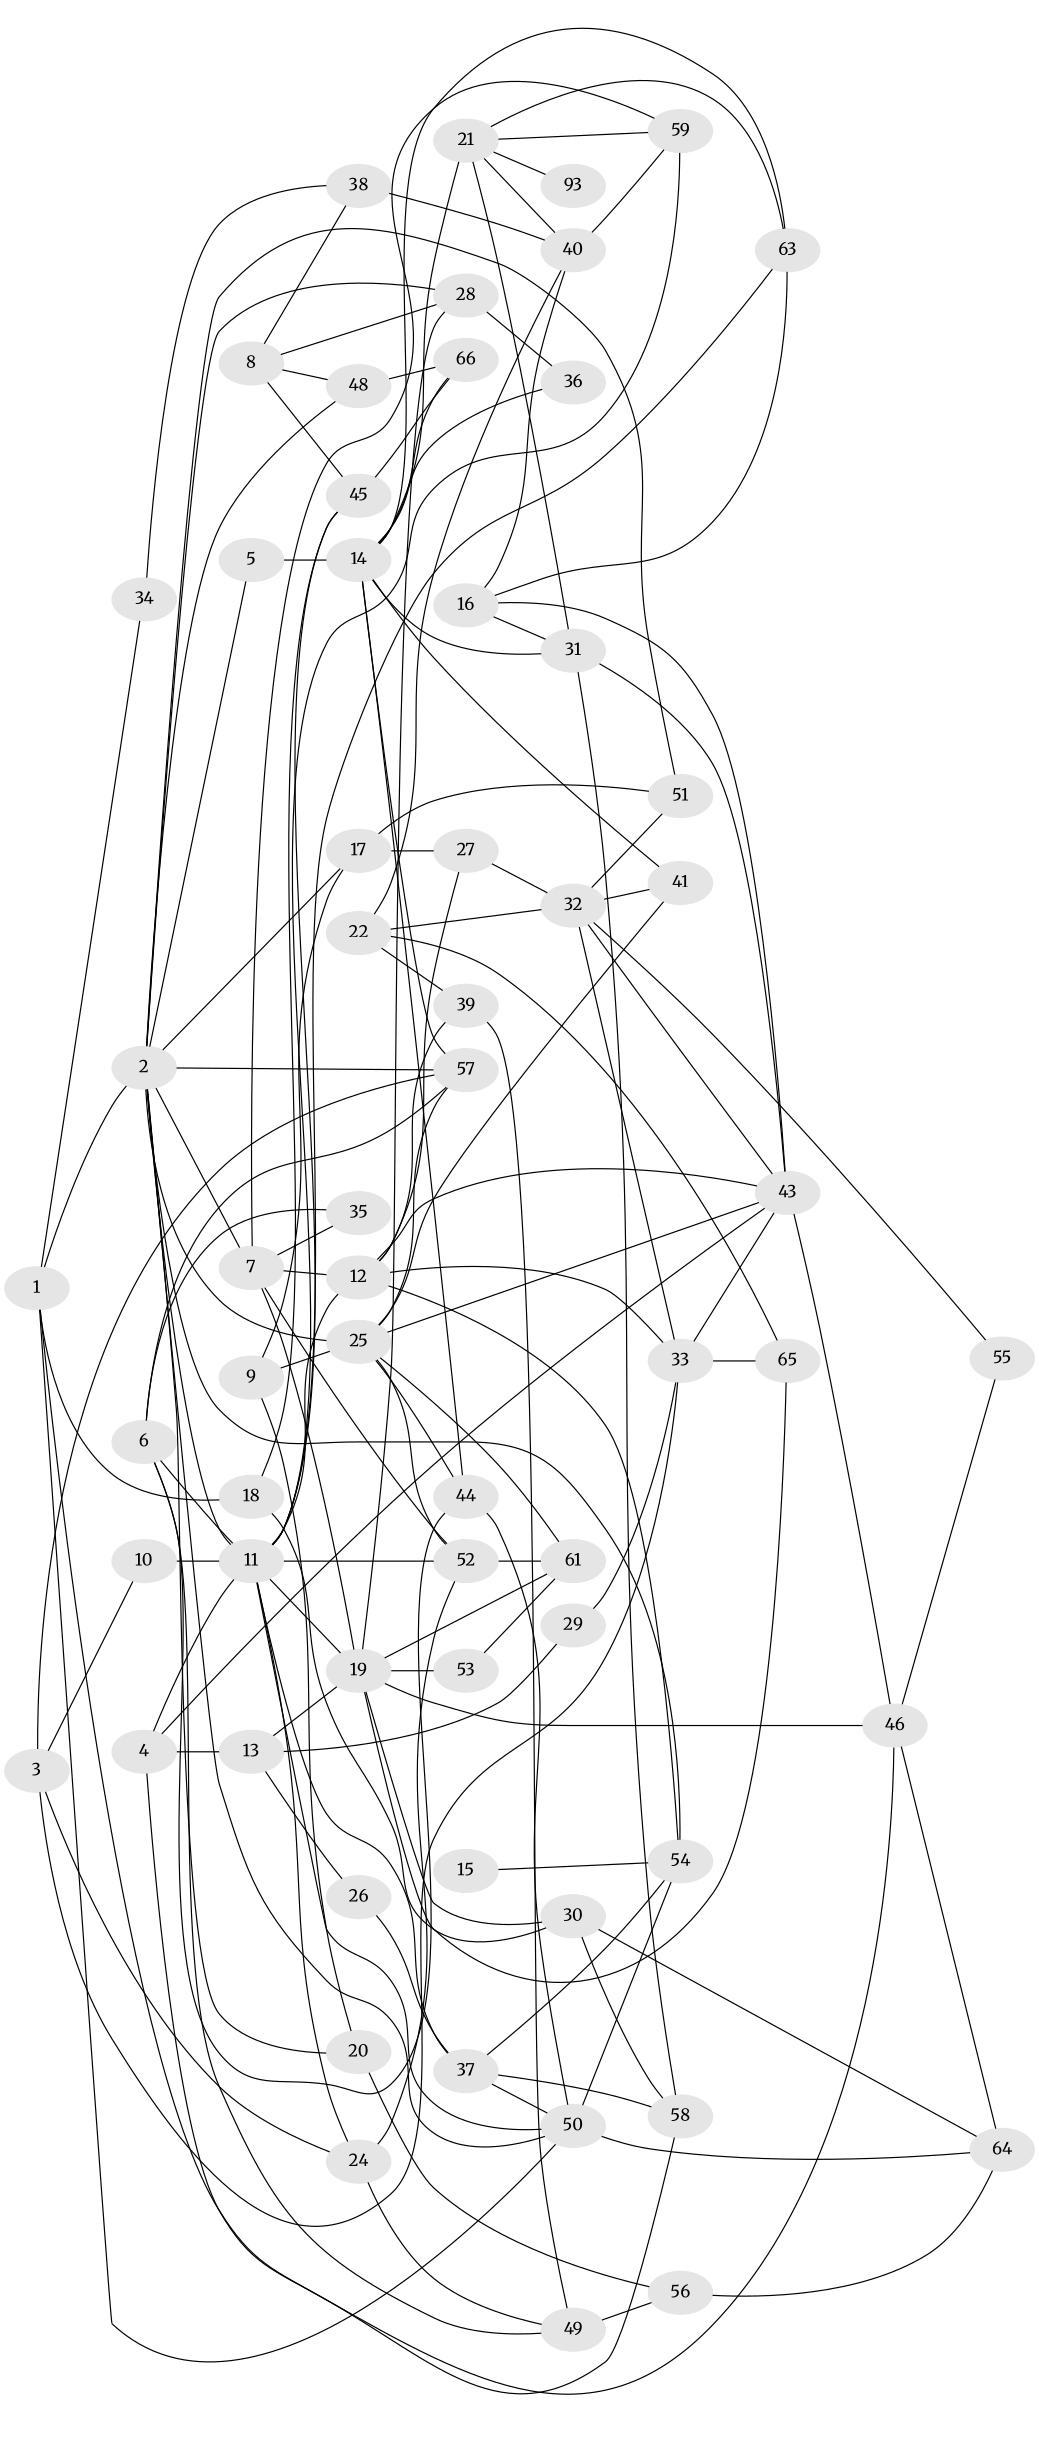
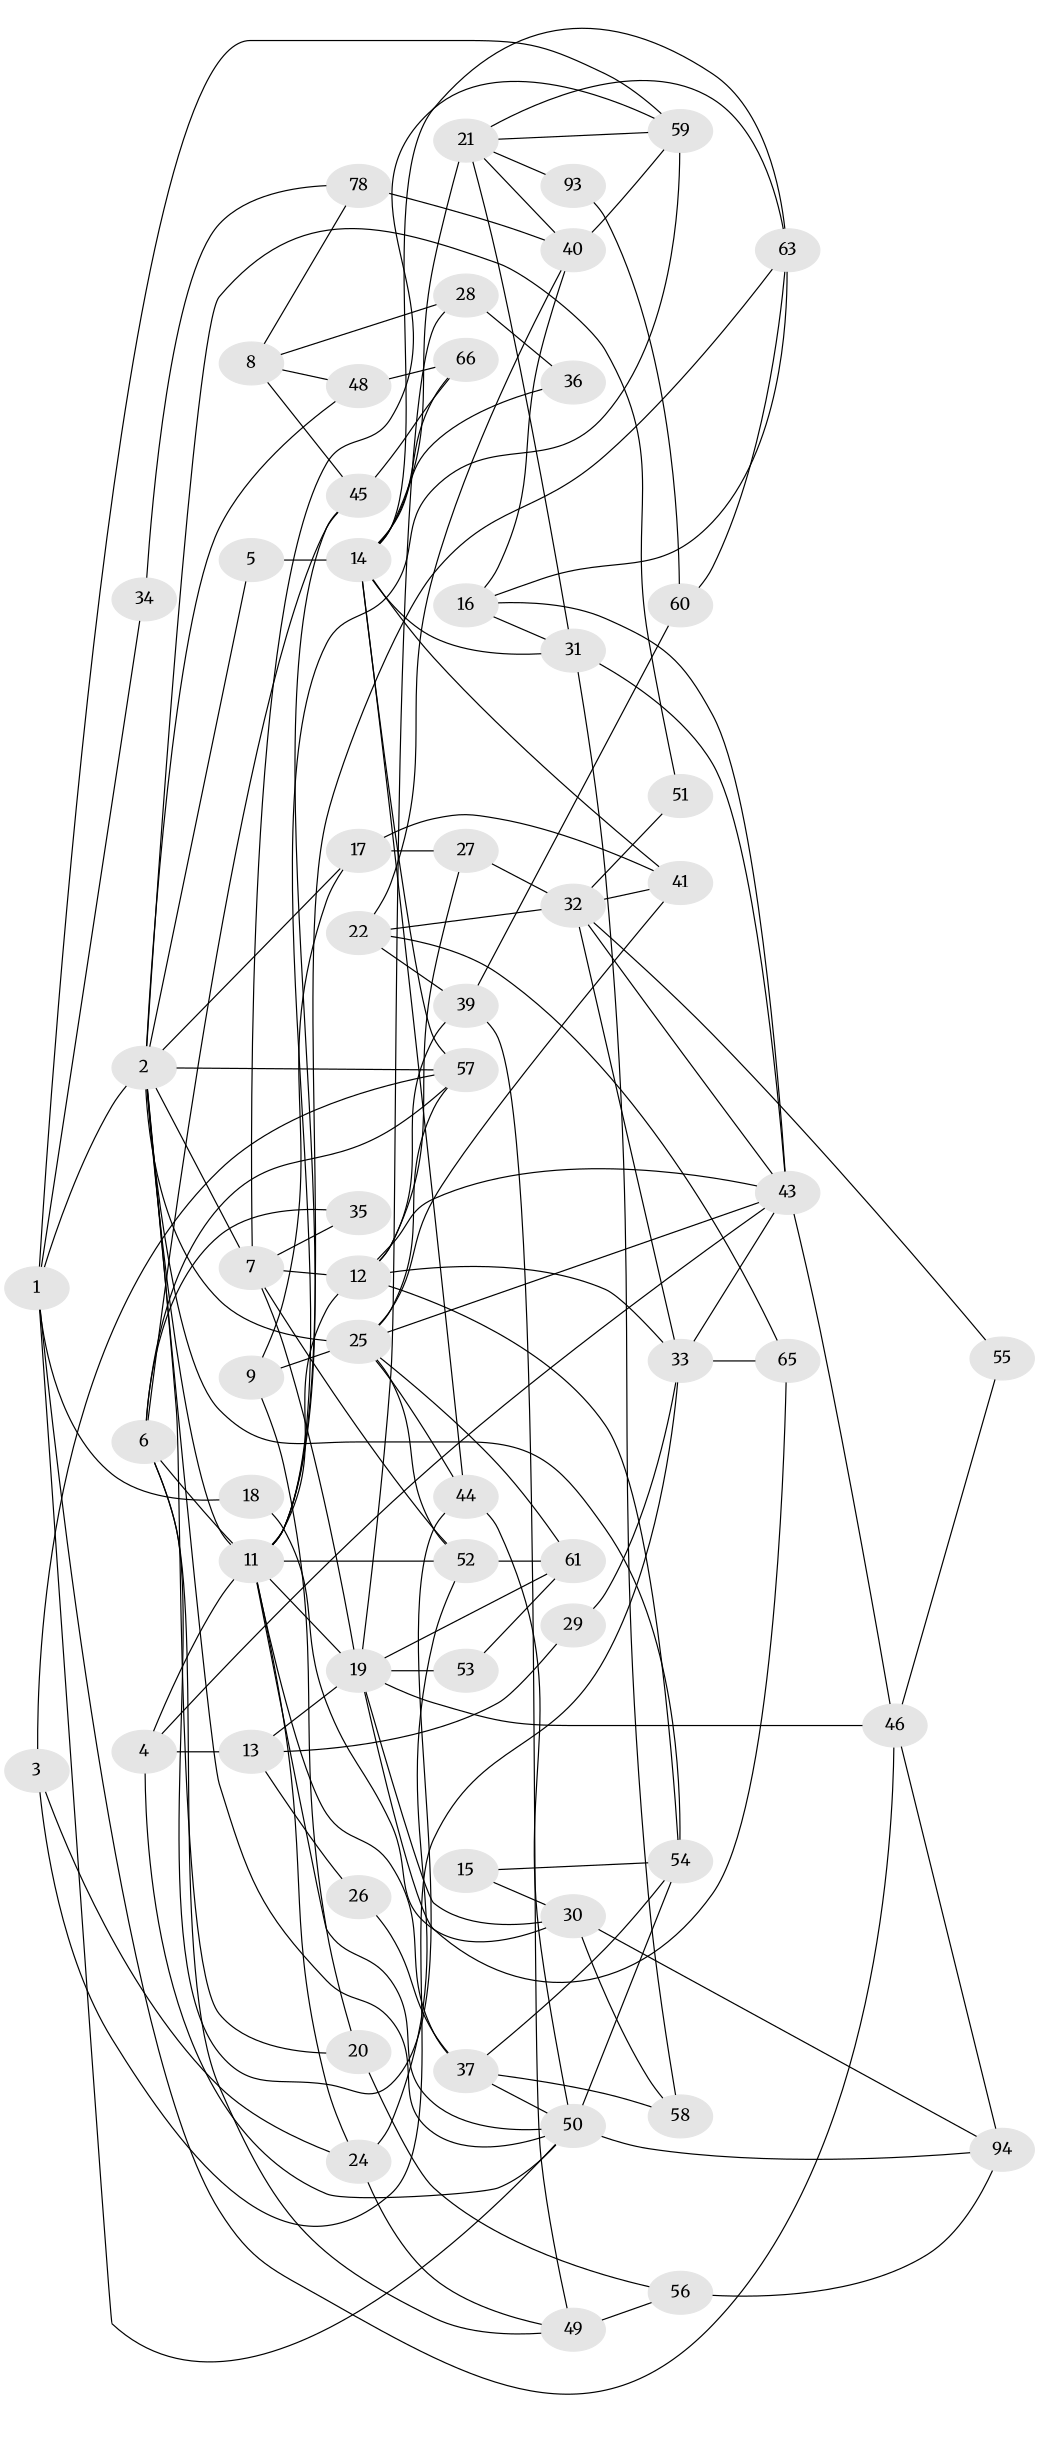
node "38": label "38" -> "78"
edge "28" -- "2": removed
edge "59" -- "1": added
node "60": added
edge "51" -- "17": now "41" -- "17"
edge "45" -- "18": now "45" -- "6"
node "10": removed
edge "15" -- "30": added
node "64": label "64" -> "94"
edge "4" -- "58": now "4" -- "50"
